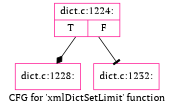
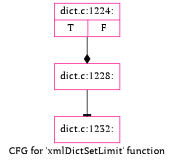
edge "dict.c:1224:" -> "dict.c:1232:": now "dict.c:1228:" -> "dict.c:1232:"
